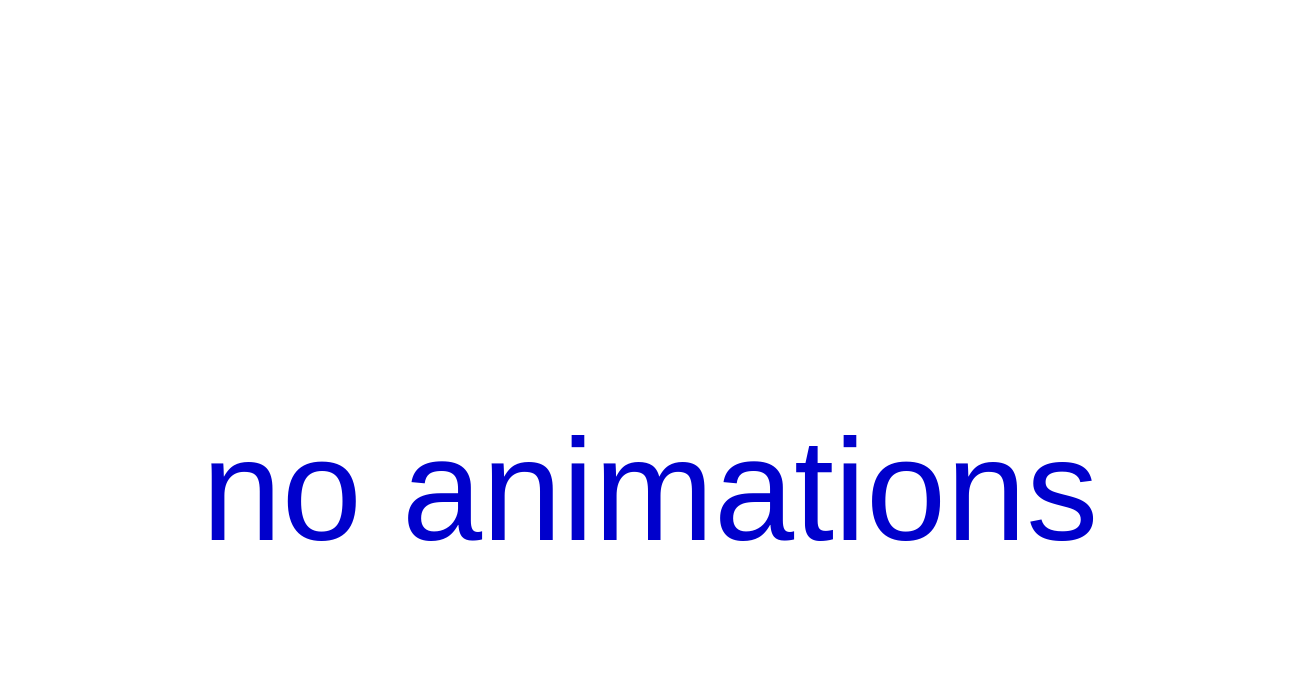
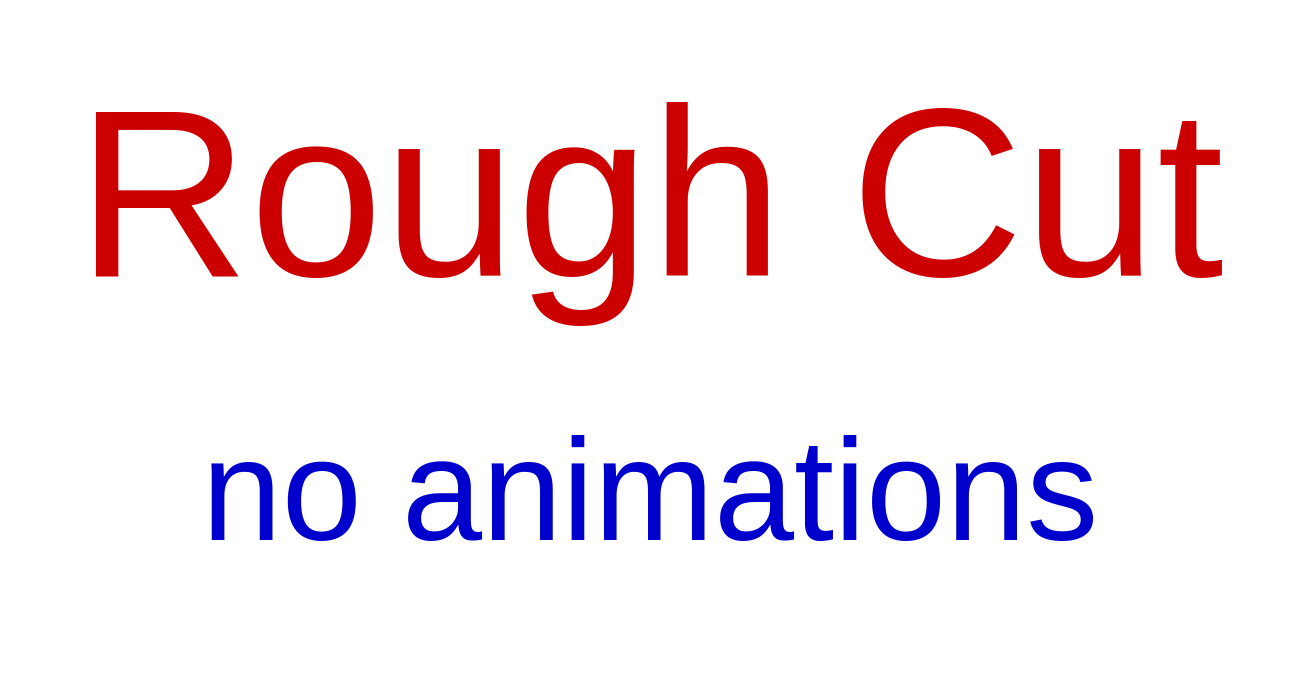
node "Rough Cut": added
